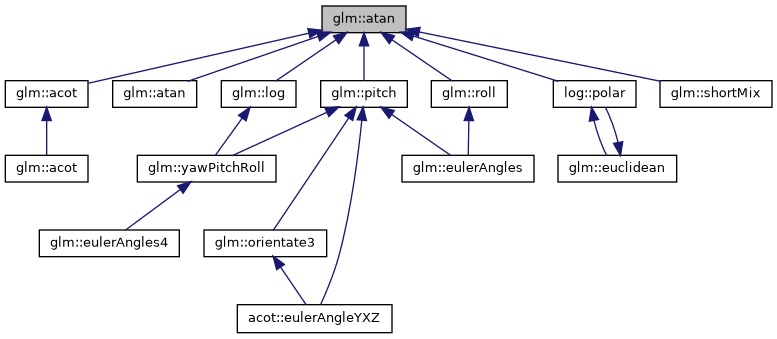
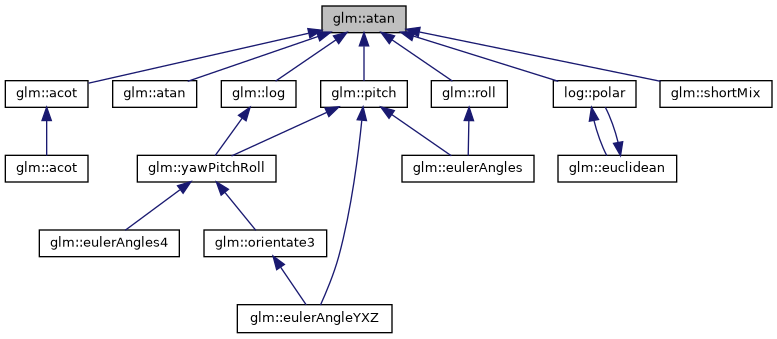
edge "glm::orientate3" -> "glm::pitch": now "glm::orientate3" -> "glm::yawPitchRoll"
node "acot::eulerAngleYXZ": label "acot::eulerAngleYXZ" -> "glm::eulerAngleYXZ"
